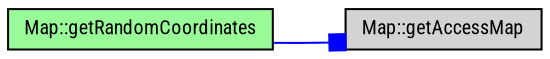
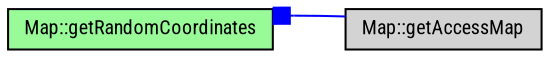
edge "Map::getRandomCoordinates" -> "Map::getAccessMap": reversed
